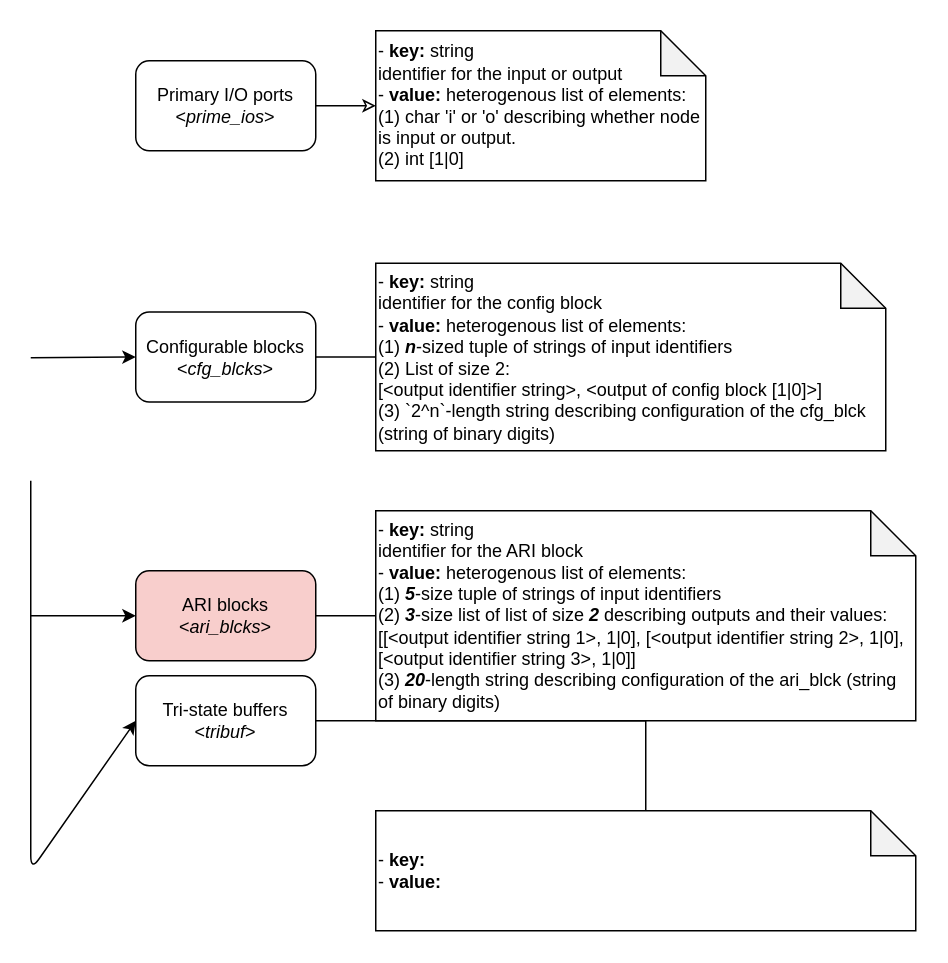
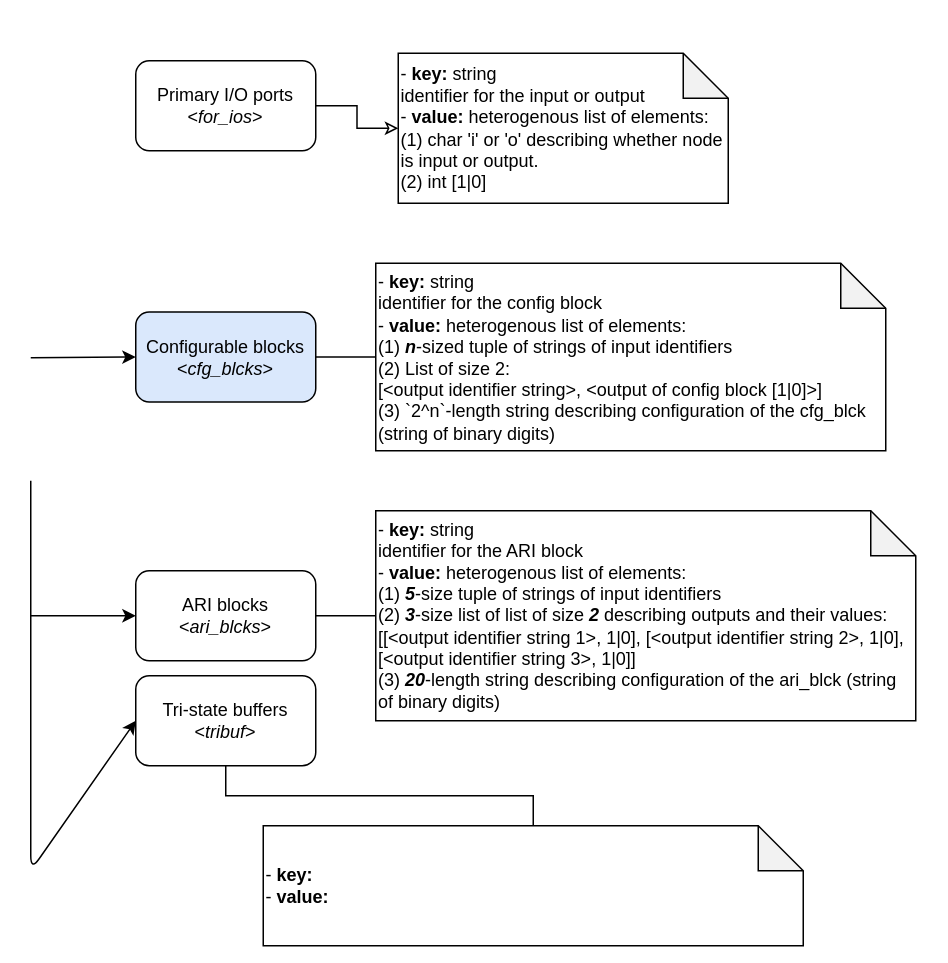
node "Primary I/O ports <prime_ios>": label "Primary I/O ports <prime_ios>" -> "Primary I/O ports <for_ios>"
node "- key: string identifier for the input or output - value: heterogenous list of elements: (1) char 'i' or 'o' describing whether node is input or output. (2) int [1|0]": moved (541, 106) -> (563, 128)
node "Configurable blocks <cfg_blcks>": fillcolor #ffffff -> #dae8fc
node "ARI blocks <ari_blcks>": fillcolor #f8cecc -> #ffffff
node "- key: - value:": moved (646, 871) -> (533, 886)
